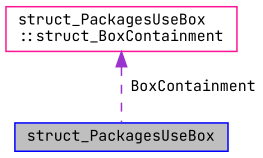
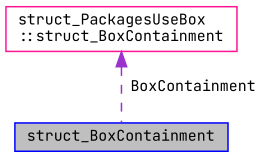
node "struct_PackagesUseBox": label "struct_PackagesUseBox" -> "struct_BoxContainment"
